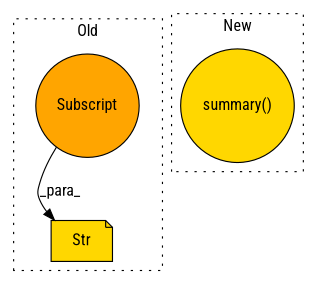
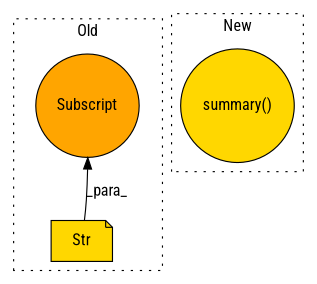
edge "Subscript" -> "Str": reversed
